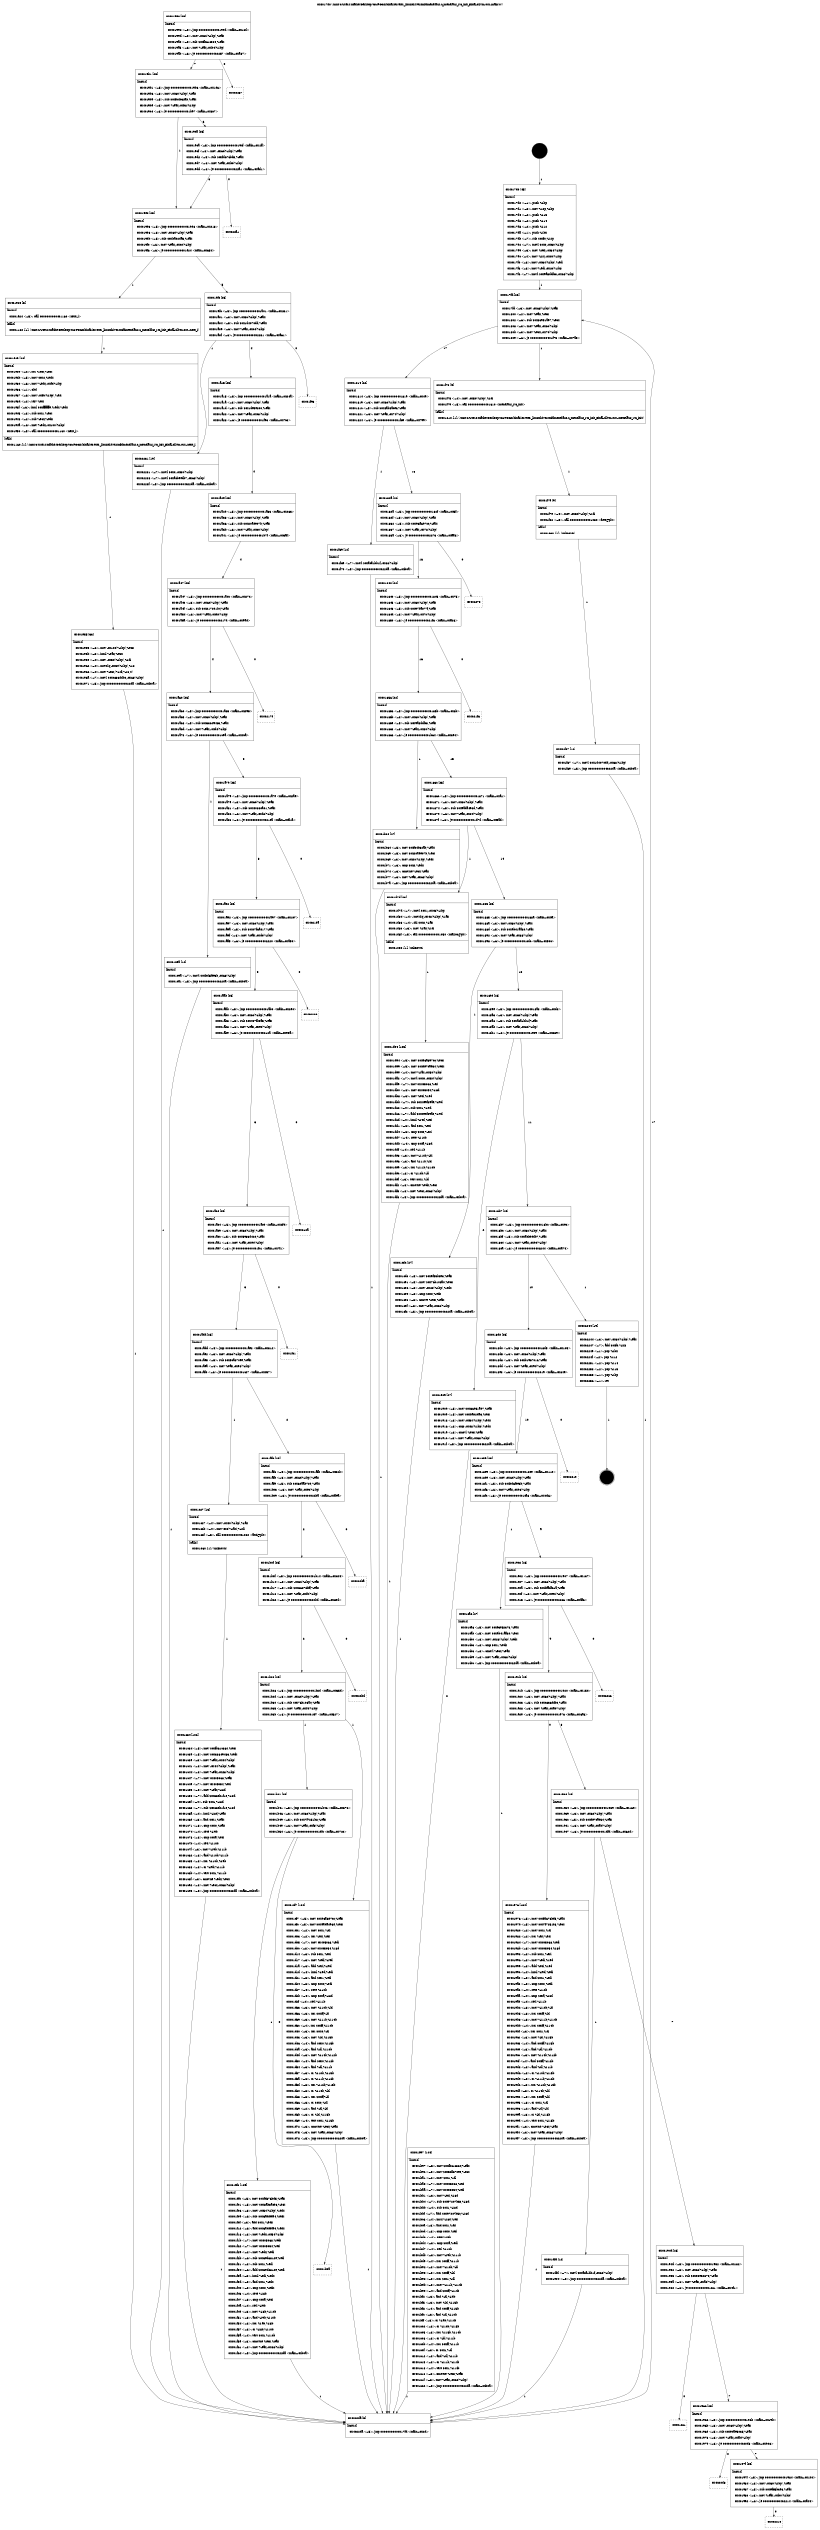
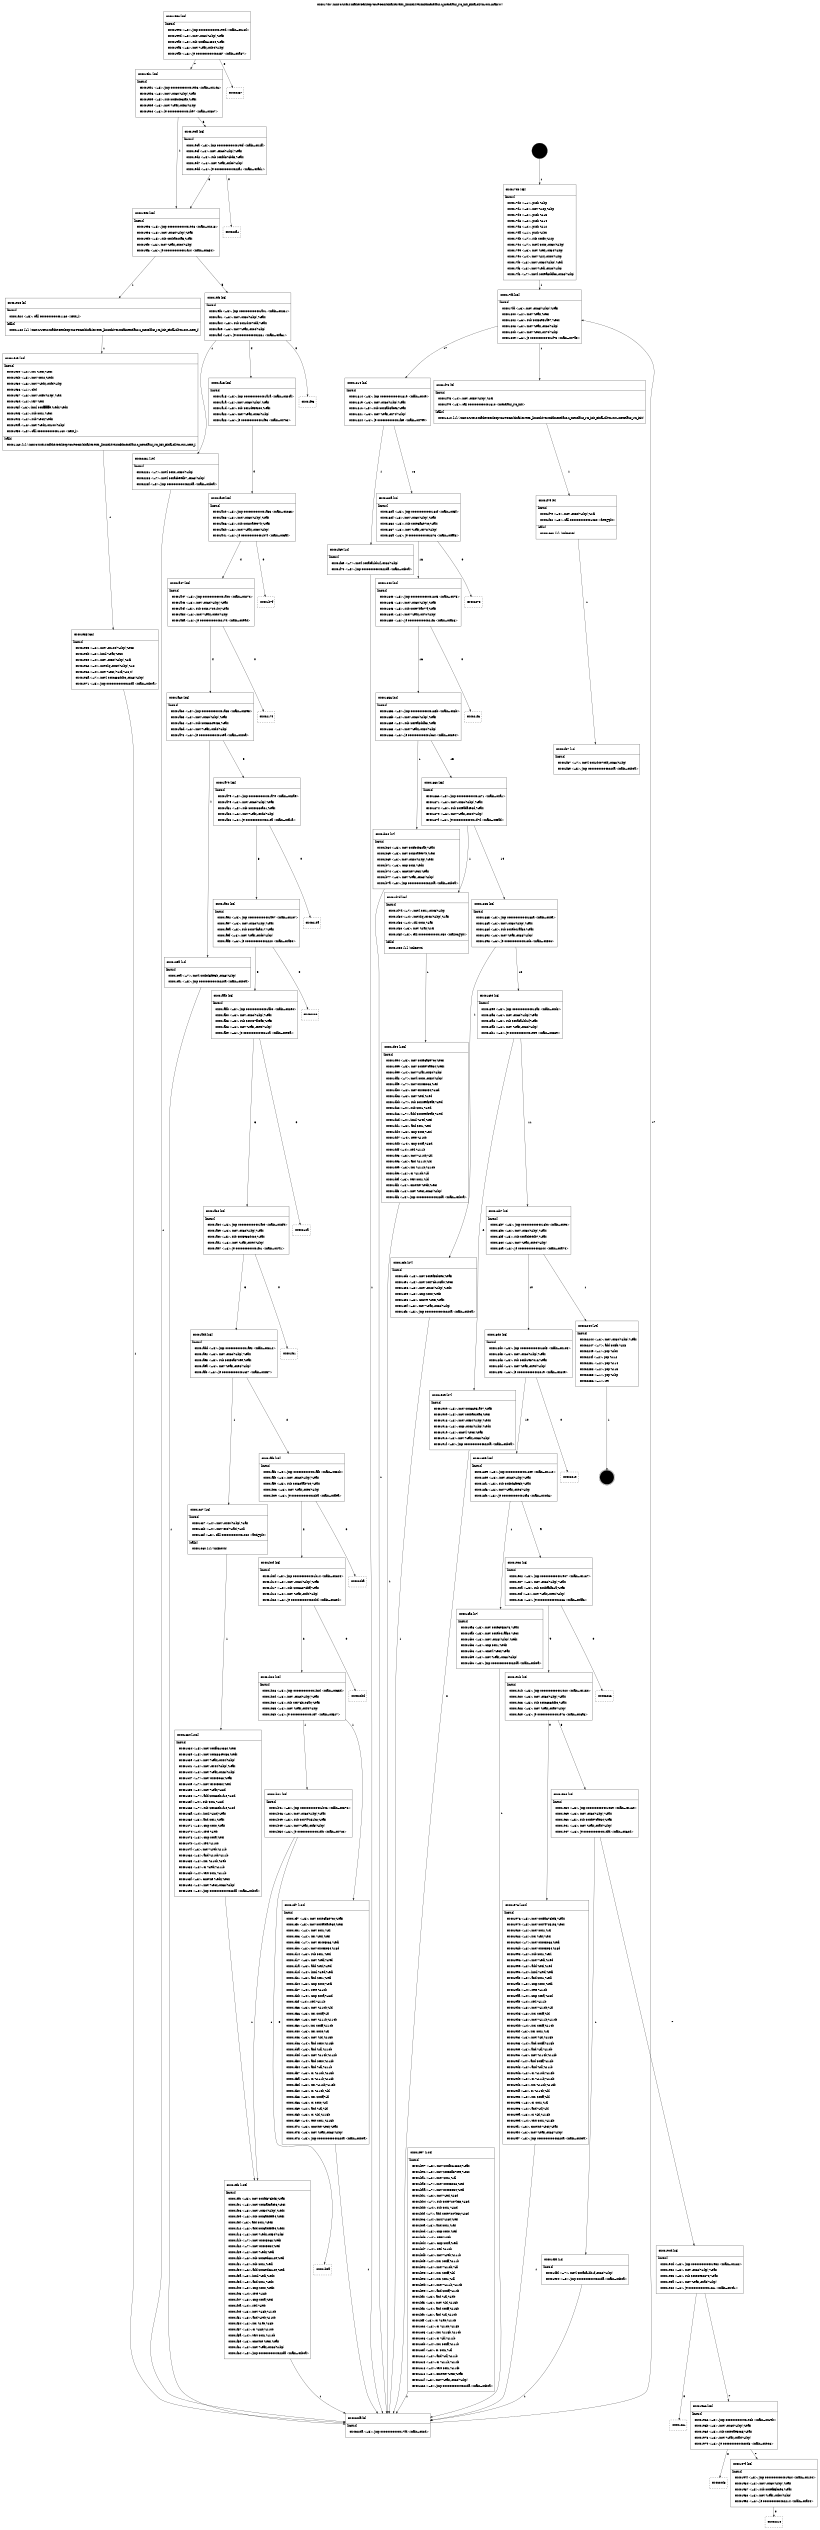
node "0x401b7f": added
edge "0x401f87 [12]" -> "0x4022da [5]": removed, label "1"
edge "0x401c34 [102]" -> "0x4022da [5]": now "0x401c34 [102]" -> "0x401efc [109]"
